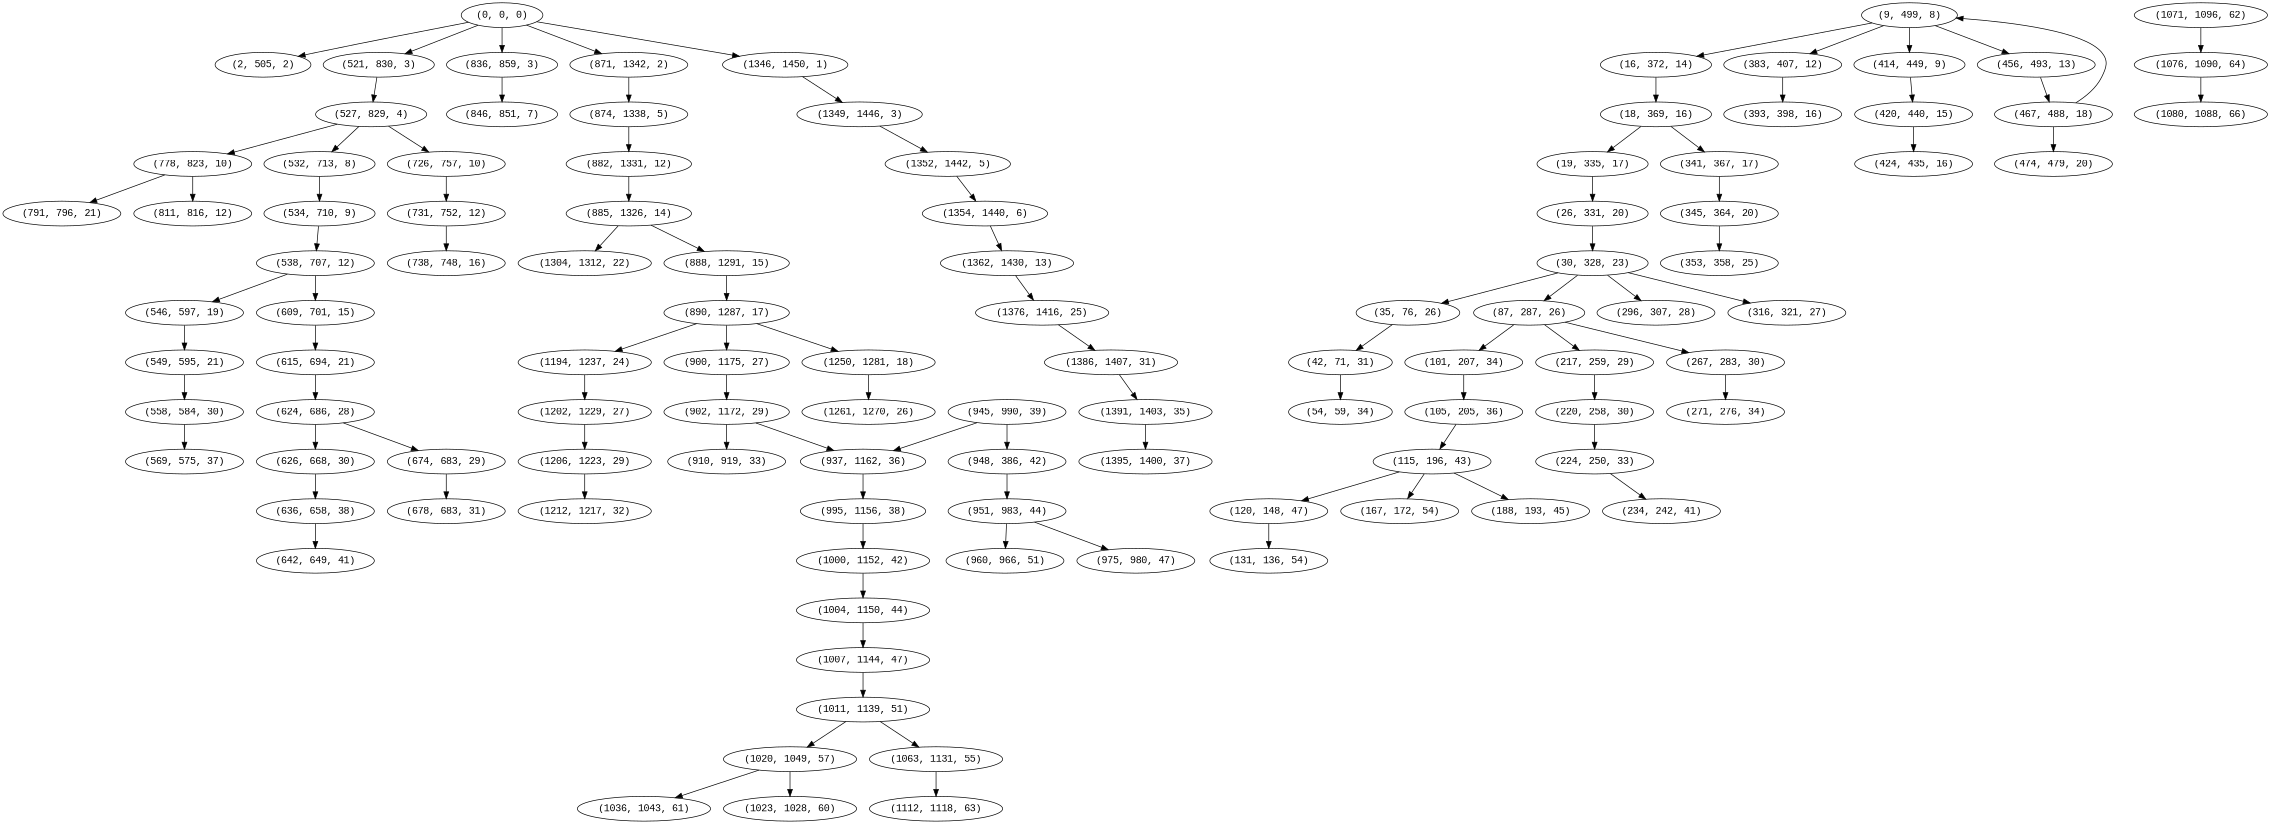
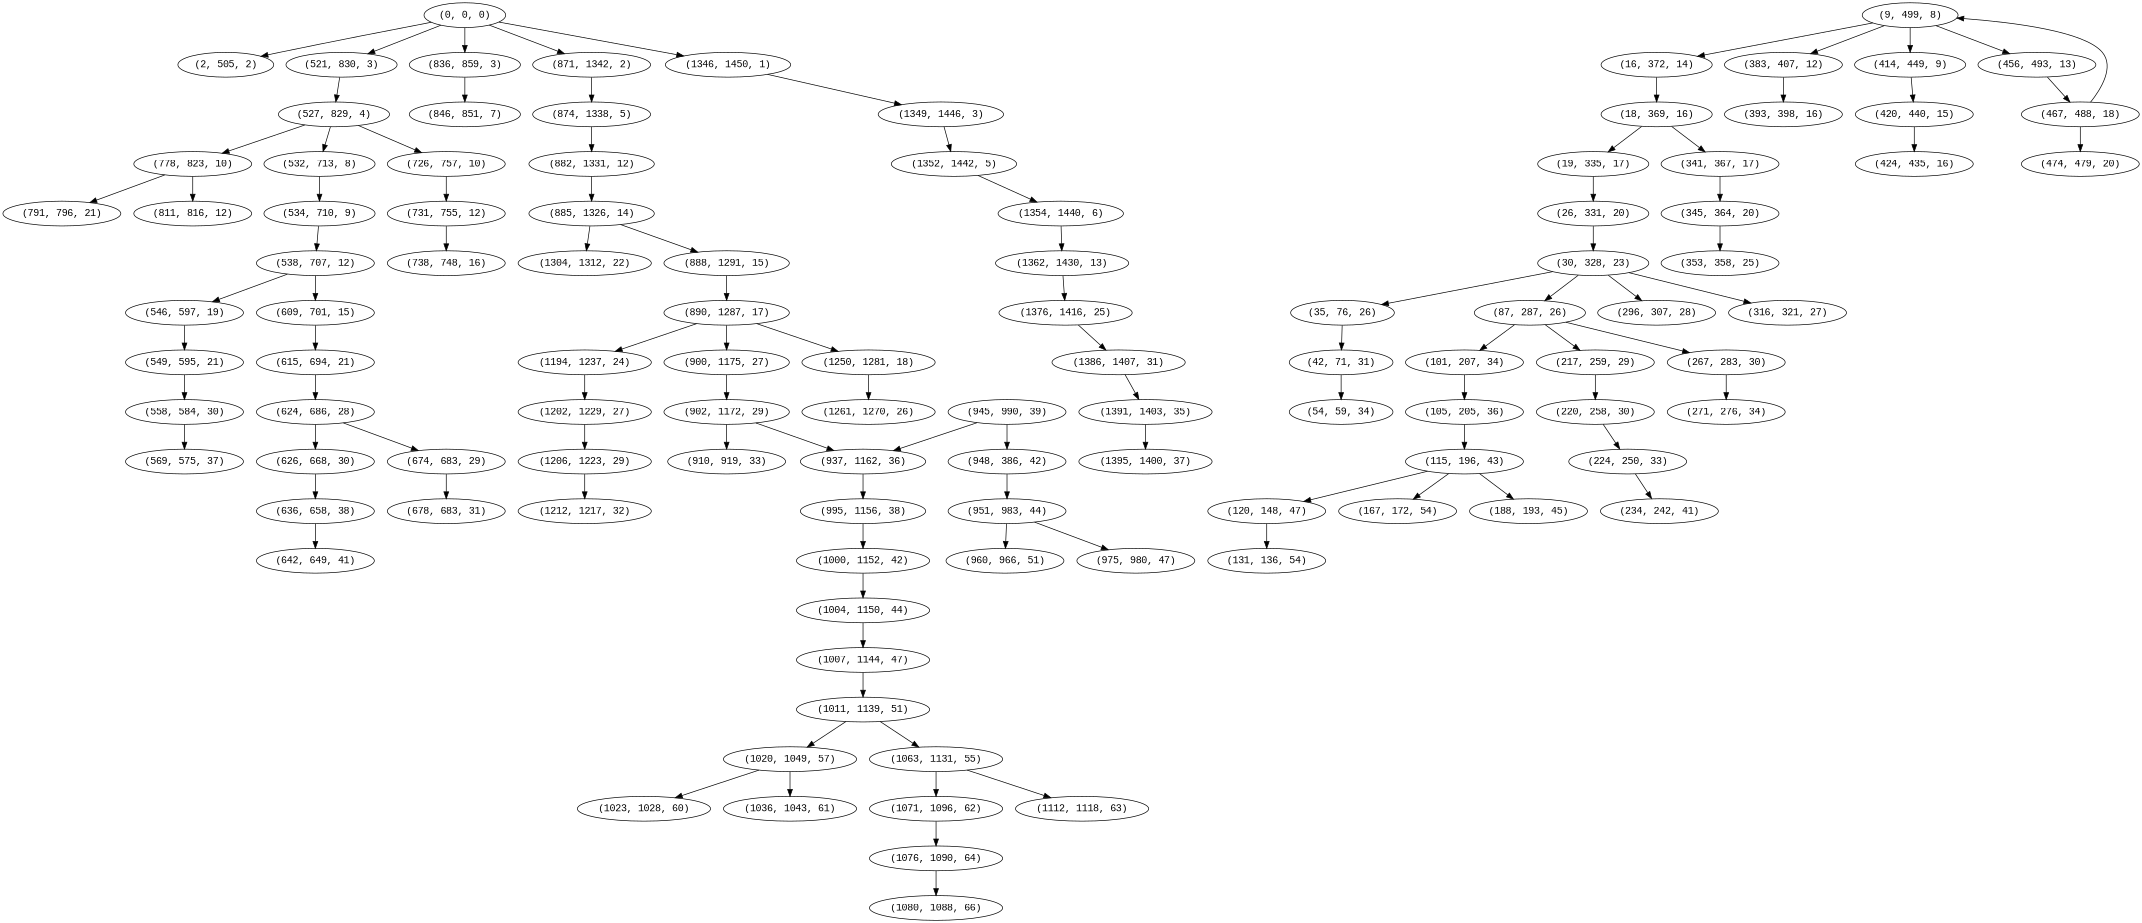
node "(731, 752, 12)": label "(731, 752, 12)" -> "(731, 755, 12)"
edge "(1063, 1131, 55)" -> "(1071, 1096, 62)": added
